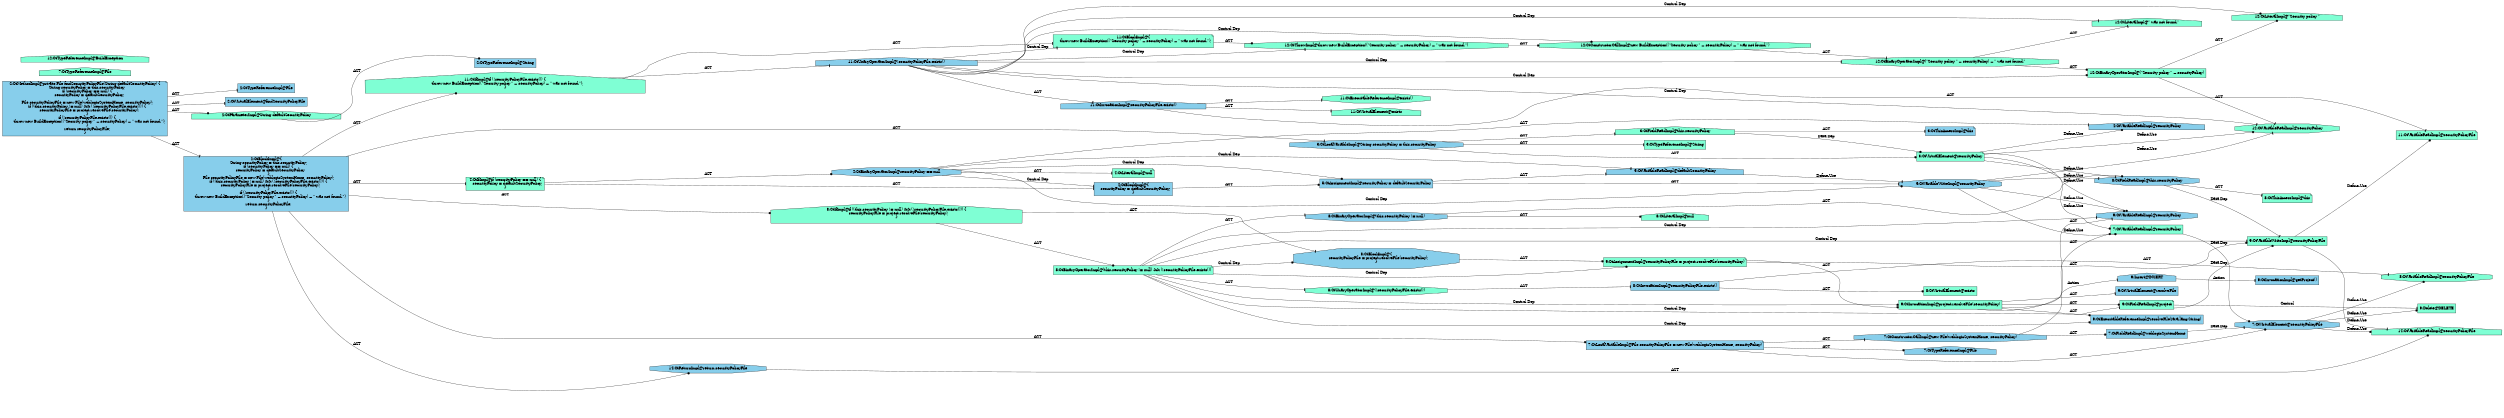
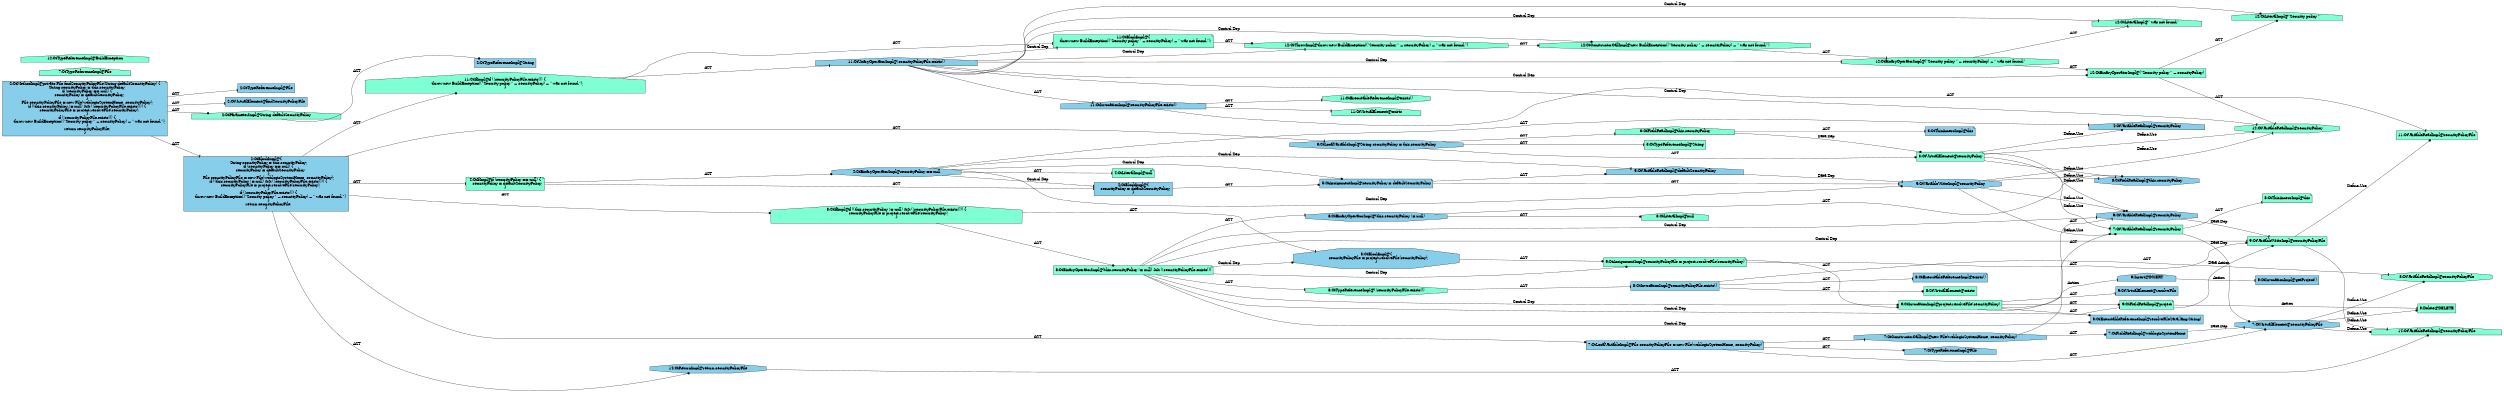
edge "5:CtVariableReadImpl@defaultSecurityPolicy" -> "5:CtVariableWriteImpl@securityPolicy": label "Define-Use" -> "Data Dep"
edge "5:CtAssignmentImpl@securityPolicy = defaultSecurityPolicy" -> "5:CtVariableReadImpl@defaultSecurityPolicy": arrowhead tee -> dot
edge "8:CtFieldReadImpl@this.securityPolicy" -> "8:CtThisAccessImpl@this": now "7:CtVariableReadImpl@securityPolicy" -> "8:CtThisAccessImpl@this"
edge "8:CtFieldReadImpl@this.securityPolicy" -> "9:CtVariableWriteImpl@securityPolicyFile": now "9:CtVariableReadImpl@securityPolicy" -> "9:CtVariableWriteImpl@securityPolicyFile"
edge "9:CtFieldReadImpl@project" -> "9:CtVariableWriteImpl@securityPolicyFile": label "Data Dep" -> "Data Action"
node "8:CtExecutableReferenceImpl@exists()": added
node "8:CtUnaryOperatorImpl@(!securityPolicyFile.exists())": label "8:CtUnaryOperatorImpl@(!securityPolicyFile.exists())" -> "8:CtTypeReferenceImpl@(!securityPolicyFile.exists())"
edge "9:CtFieldReadImpl@project" -> "9:Delete@DELETE": label "Control" -> "Action"
